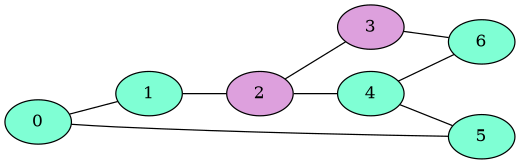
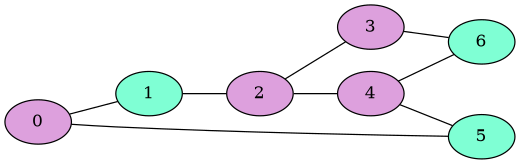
node "4": fillcolor aquamarine -> plum
node "0": fillcolor aquamarine -> plum
